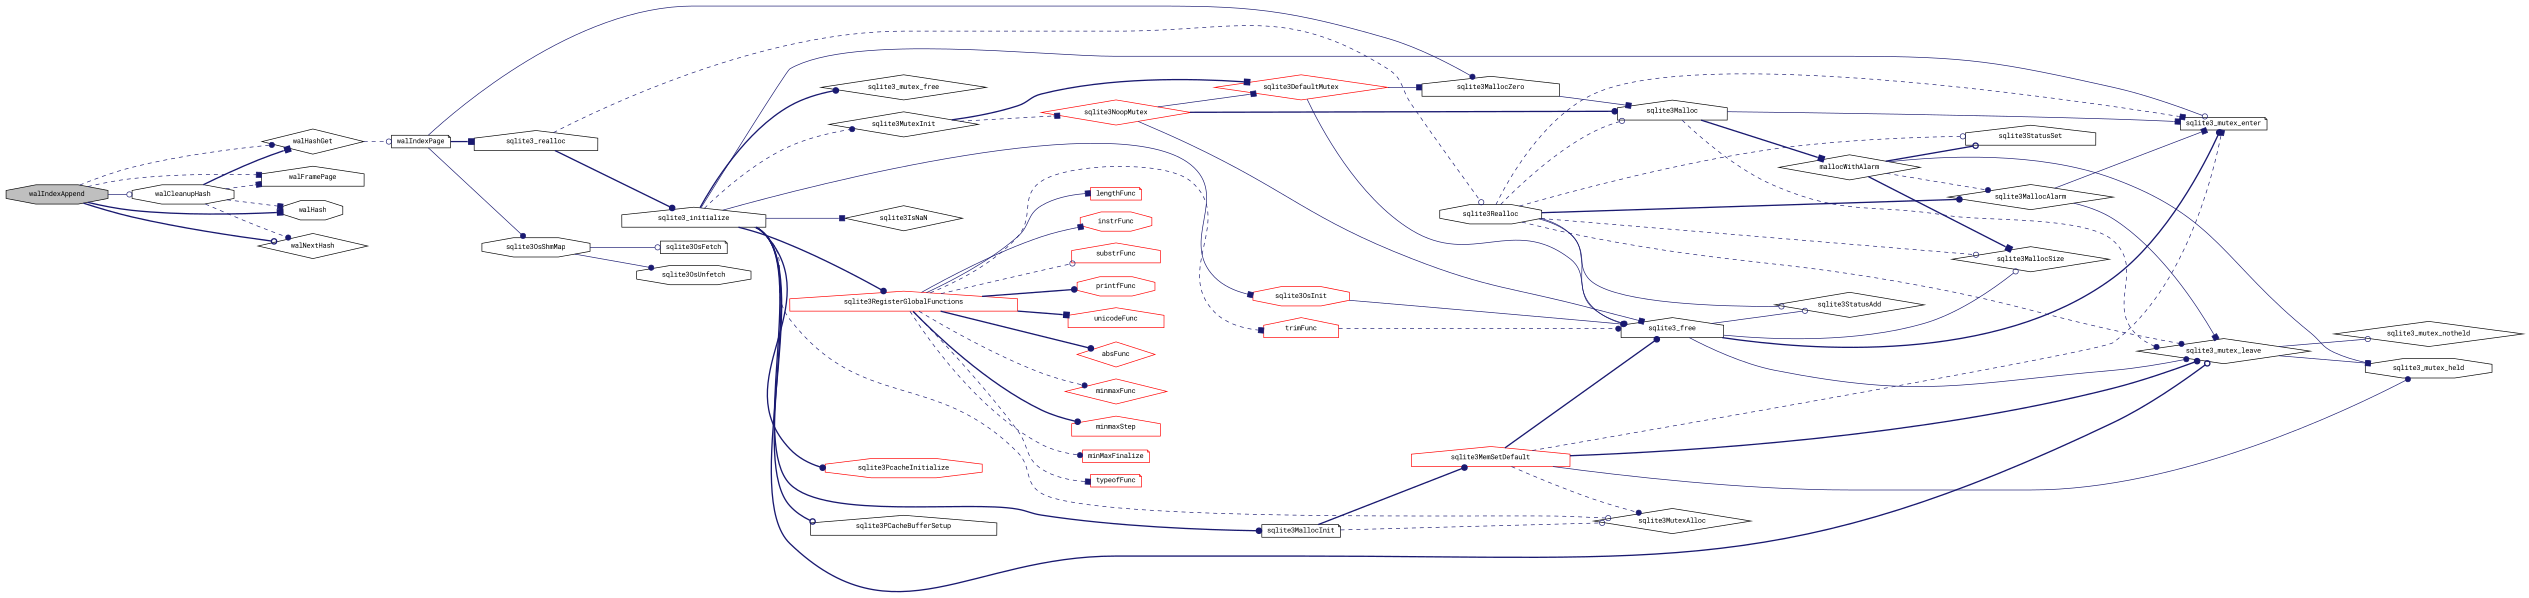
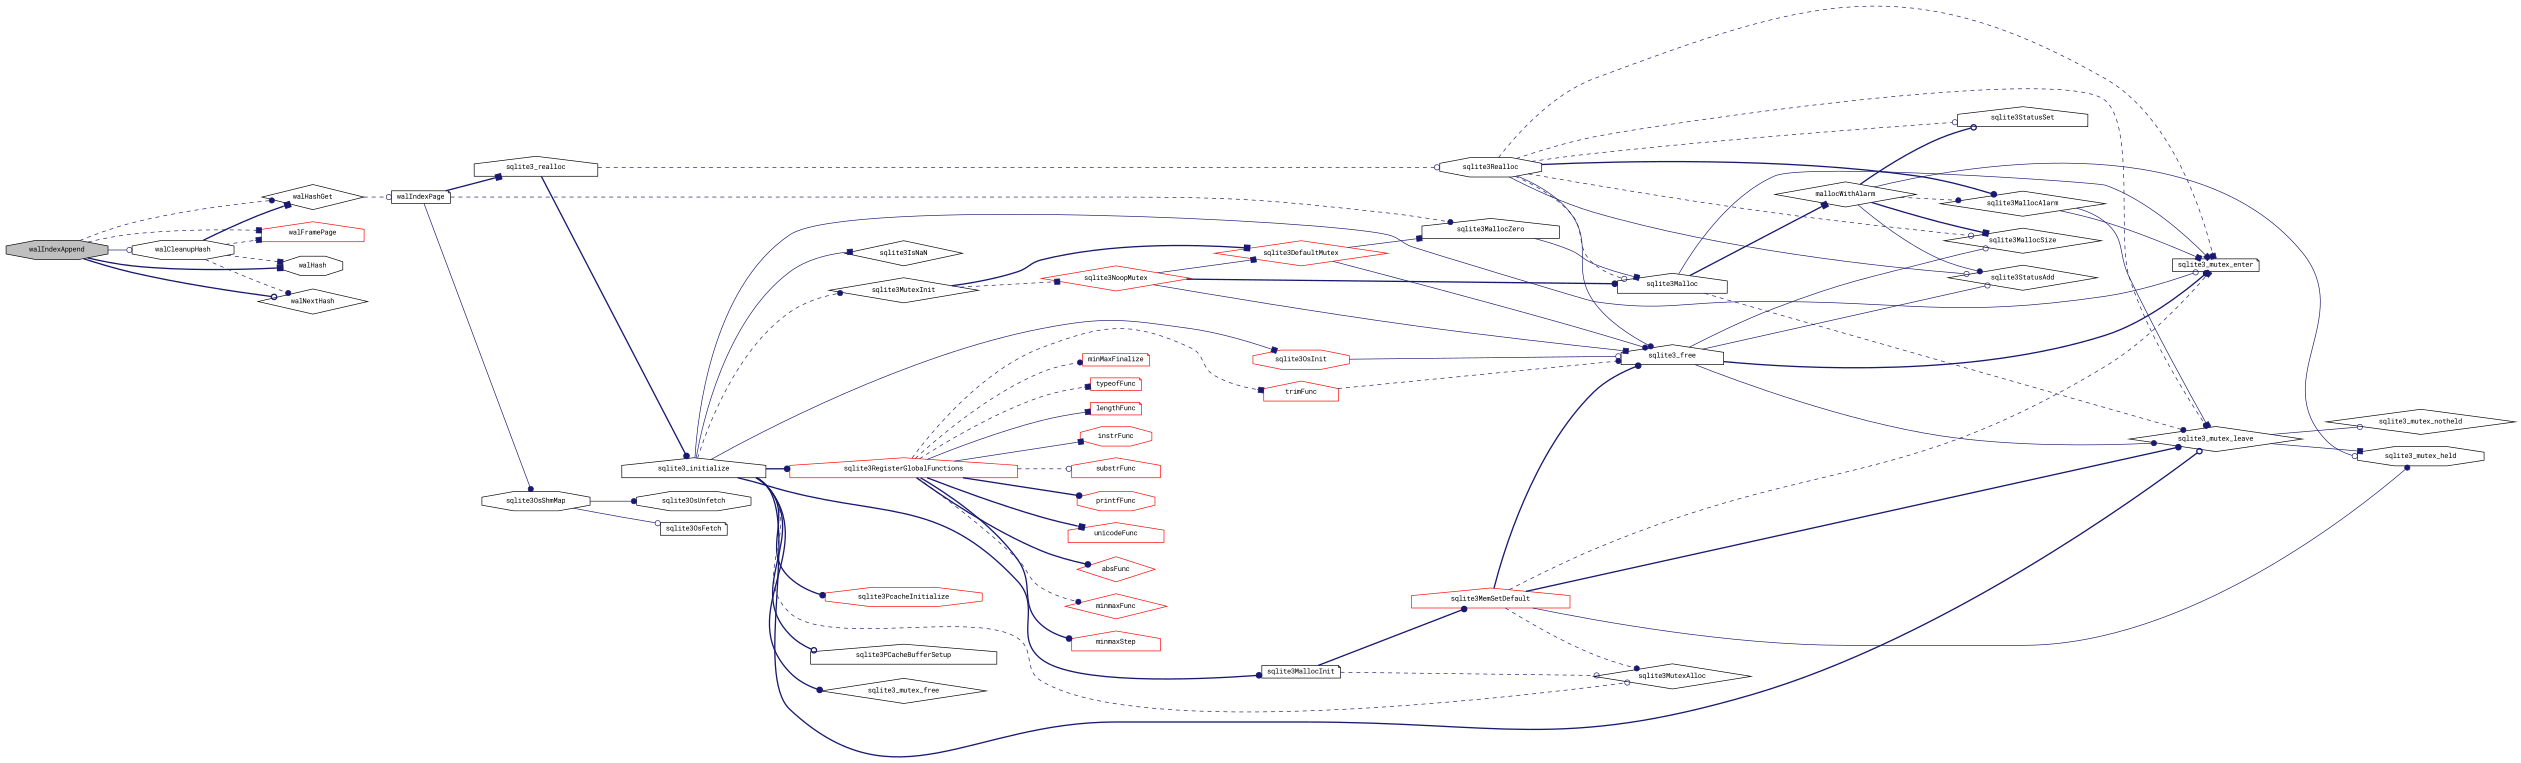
edge "walIndexPage" -> "sqlite3MallocZero": style solid -> dashed
node "walFramePage": color black -> red
edge "mallocWithAlarm" -> "sqlite3StatusAdd": added
